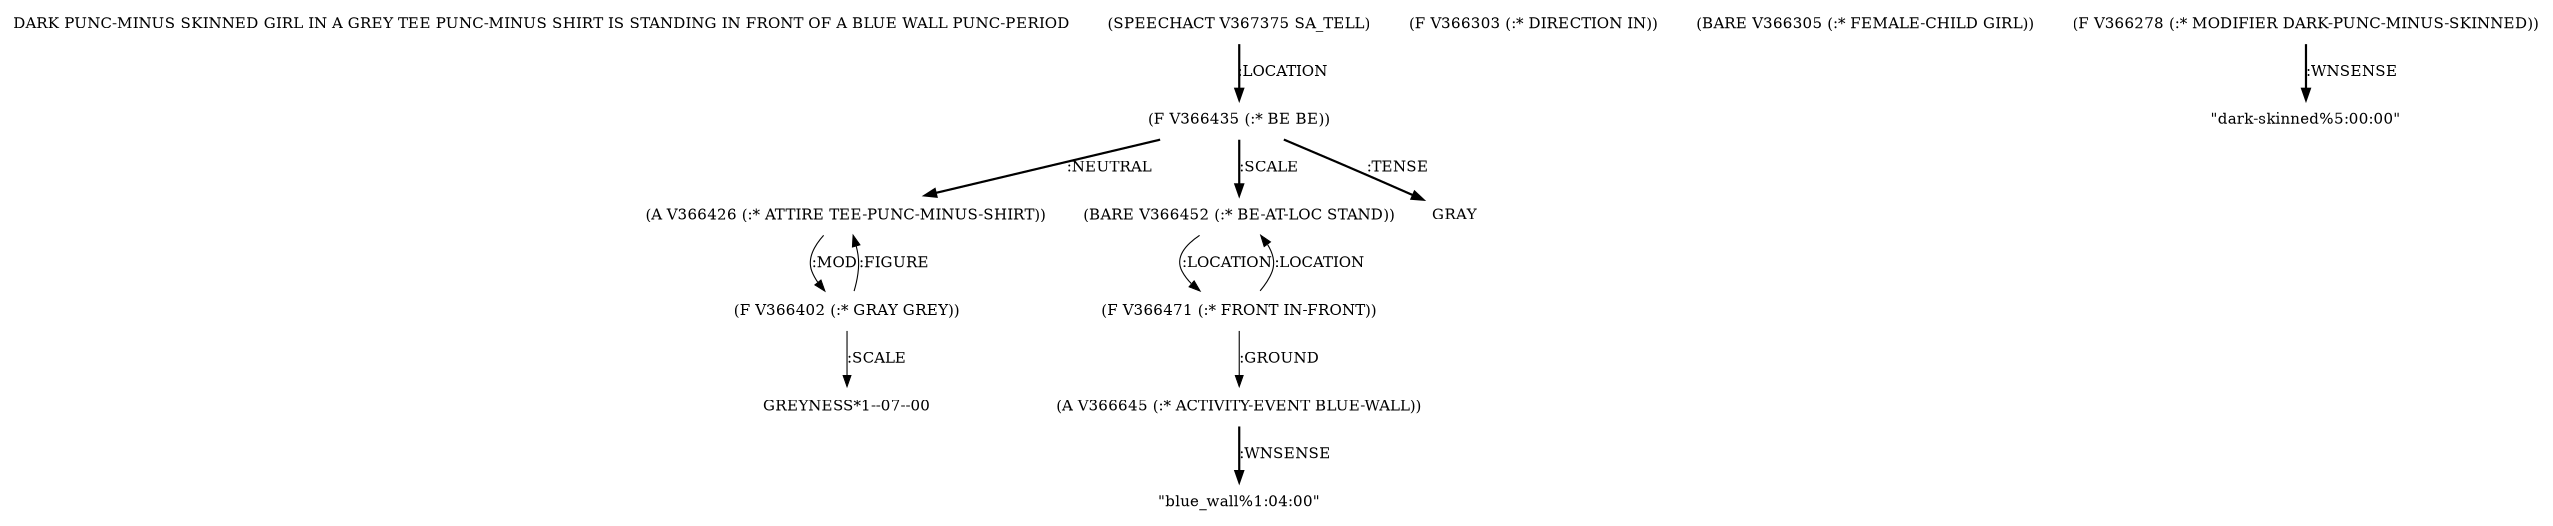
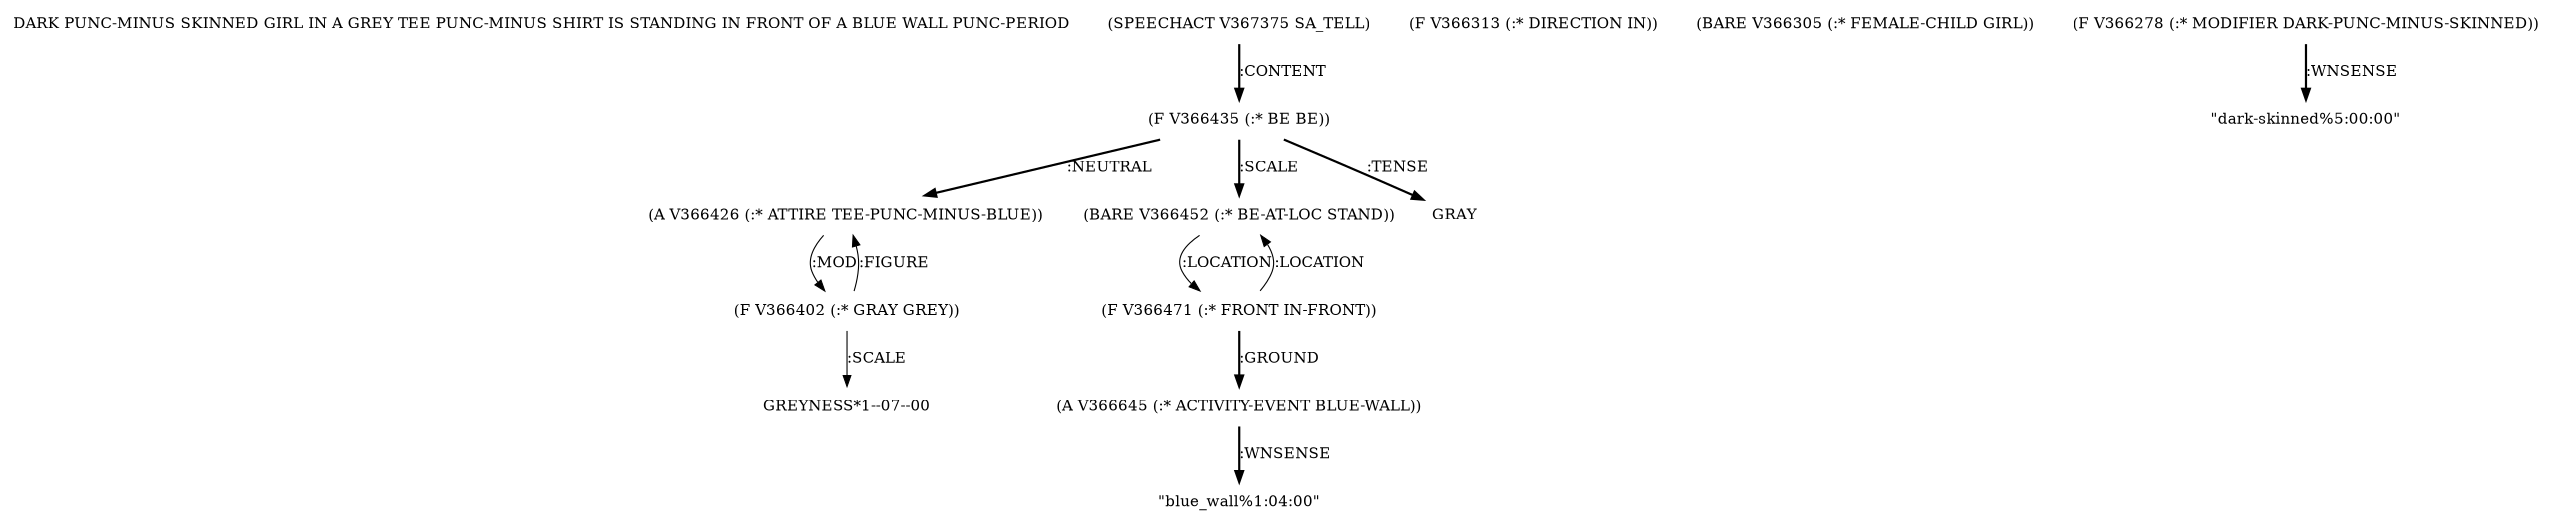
node "(F V366303 (:* DIRECTION IN))": label "(F V366303 (:* DIRECTION IN))" -> "(F V366313 (:* DIRECTION IN))"
edge "(SPEECHACT V367375 SA_TELL)" -> "(F V366435 (:* BE BE))": label ":LOCATION" -> ":CONTENT"
node "(A V366426 (:* ATTIRE TEE-PUNC-MINUS-SHIRT))": label "(A V366426 (:* ATTIRE TEE-PUNC-MINUS-SHIRT))" -> "(A V366426 (:* ATTIRE TEE-PUNC-MINUS-BLUE))"
edge "(F V366471 (:* FRONT IN-FRONT))" -> "(A V366645 (:* ACTIVITY-EVENT BLUE-WALL))": style solid -> bold
